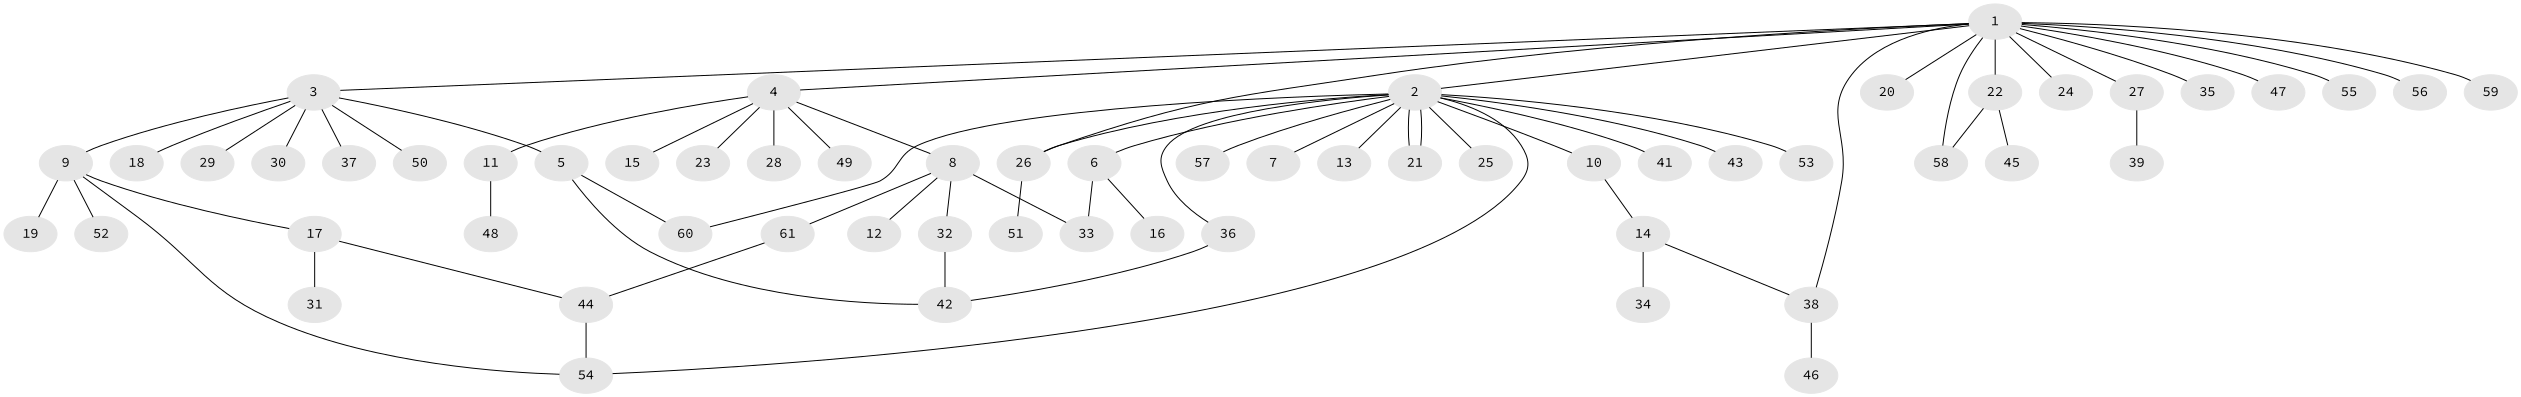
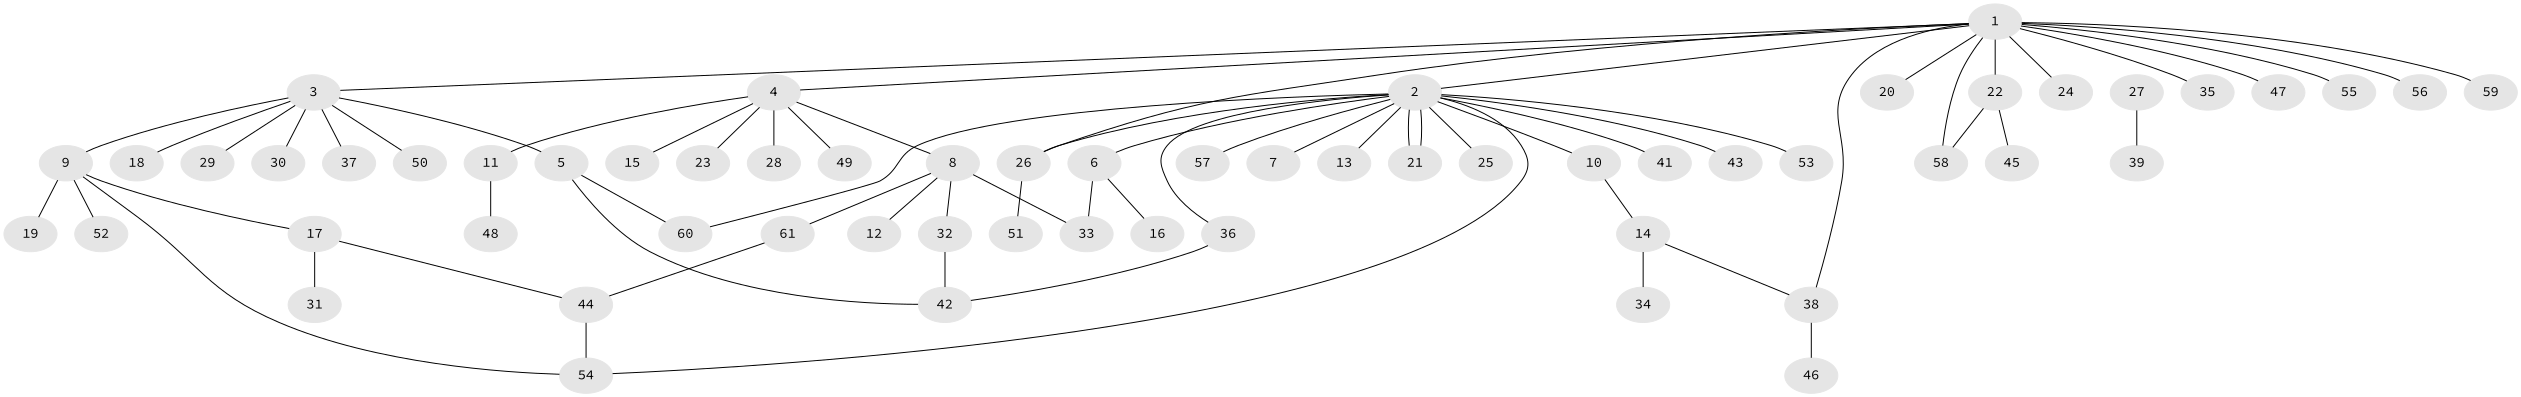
edge "1" -- "27": removed
